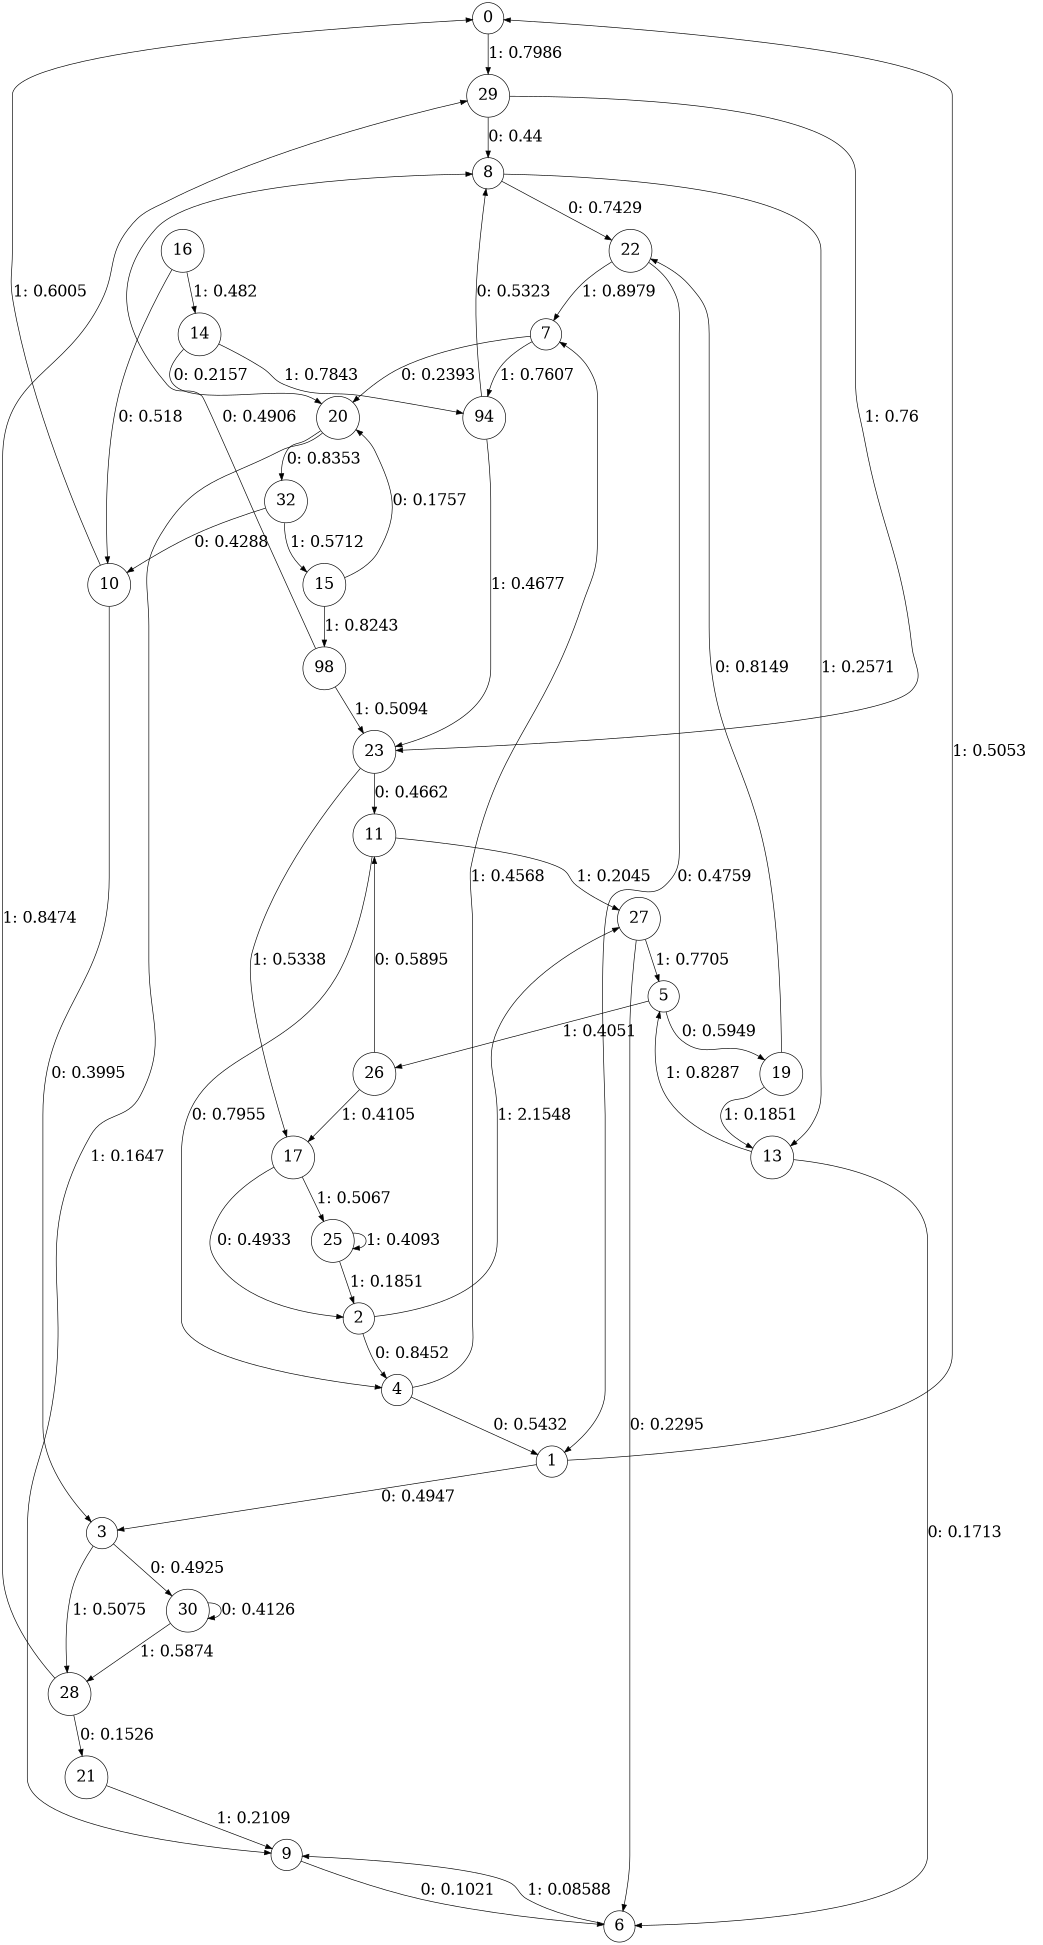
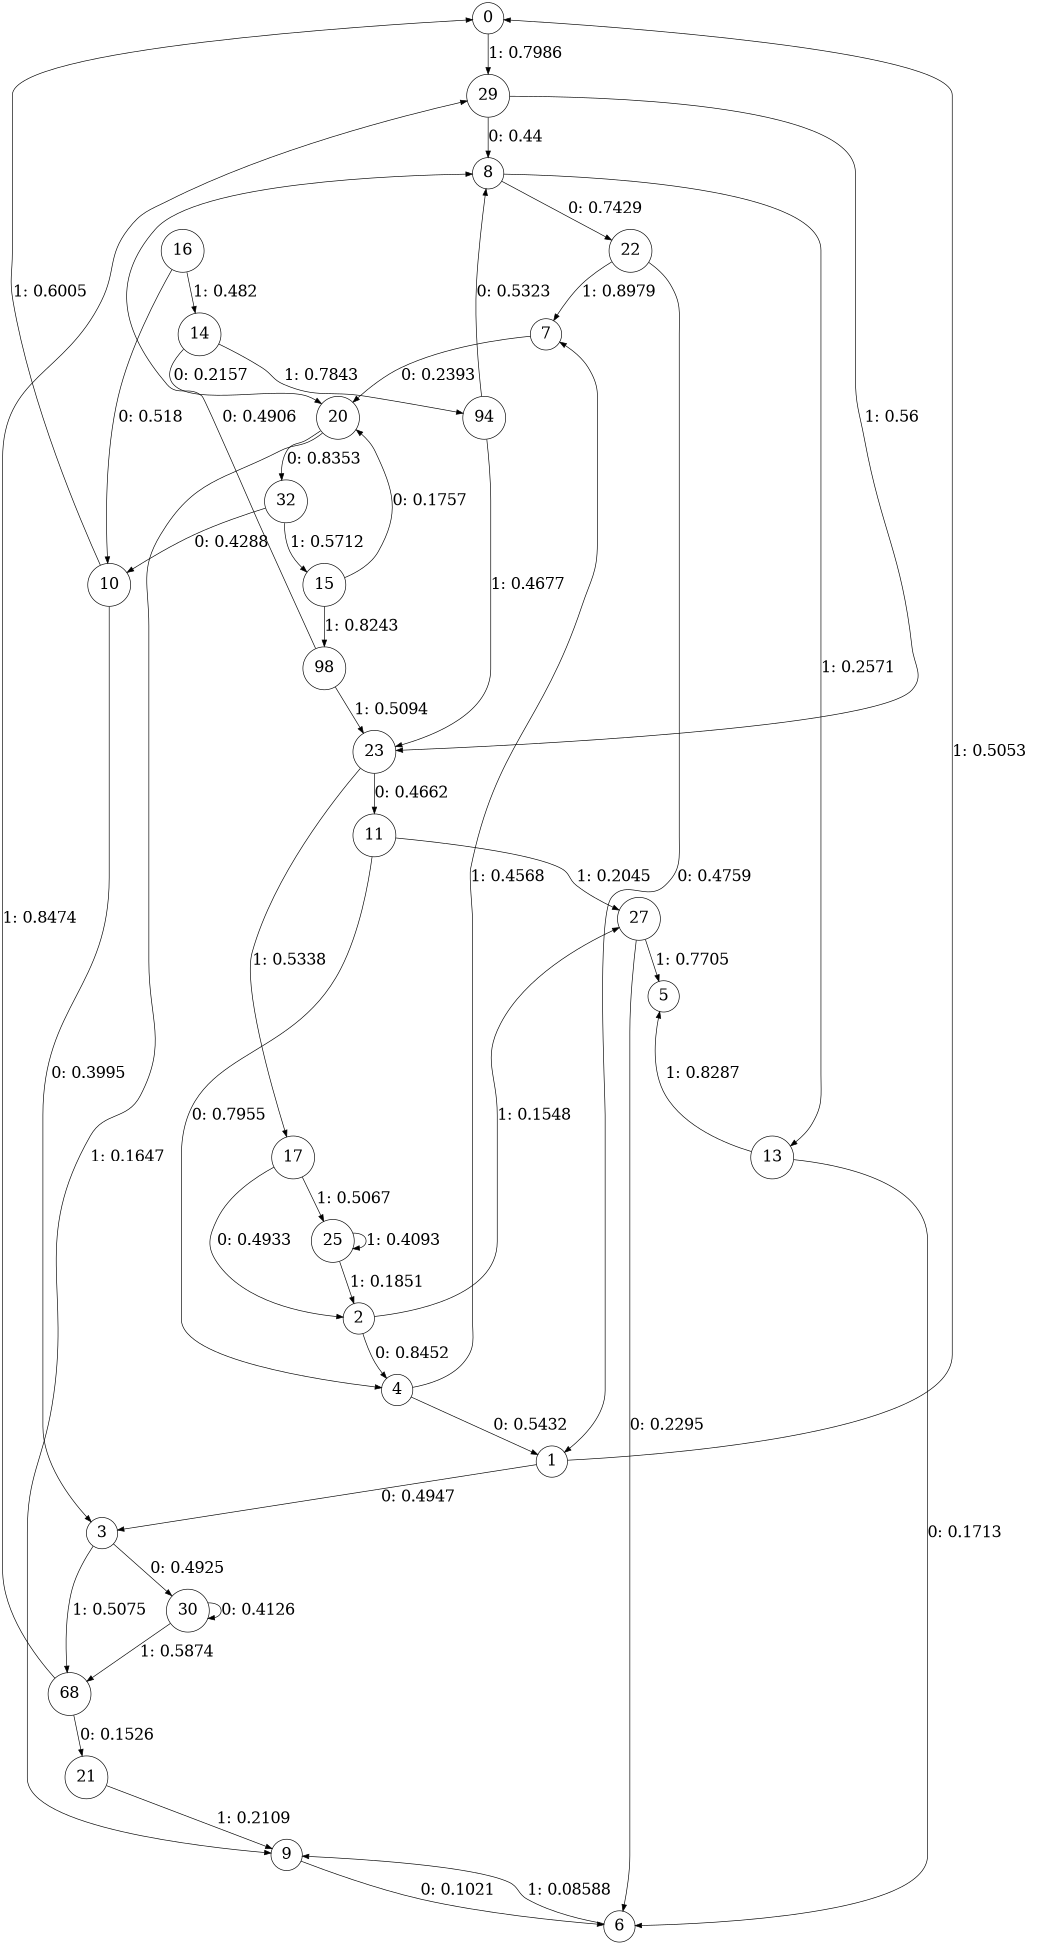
edge "7" -> "94": removed, label "1: 0.7607"
edge "29" -> "23": label "1: 0.76     " -> "1: 0.56     "
node "26": removed
node "19": removed
edge "2" -> "27": label "1: 2.1548   " -> "1: 0.1548   "
node "28": label "28" -> "68"
